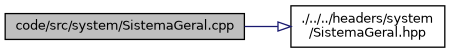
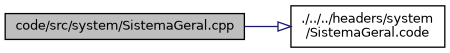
node "./../../headers/system /SistemaGeral.hpp": label "./../../headers/system /SistemaGeral.hpp" -> "./../../headers/system /SistemaGeral.code"
